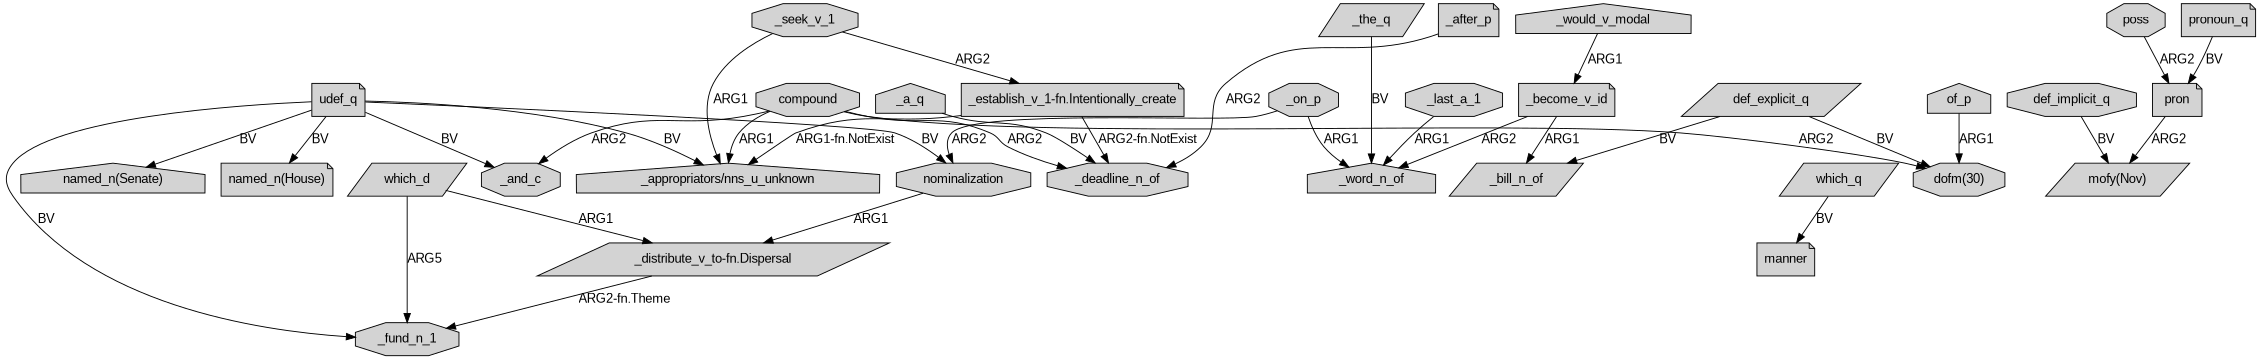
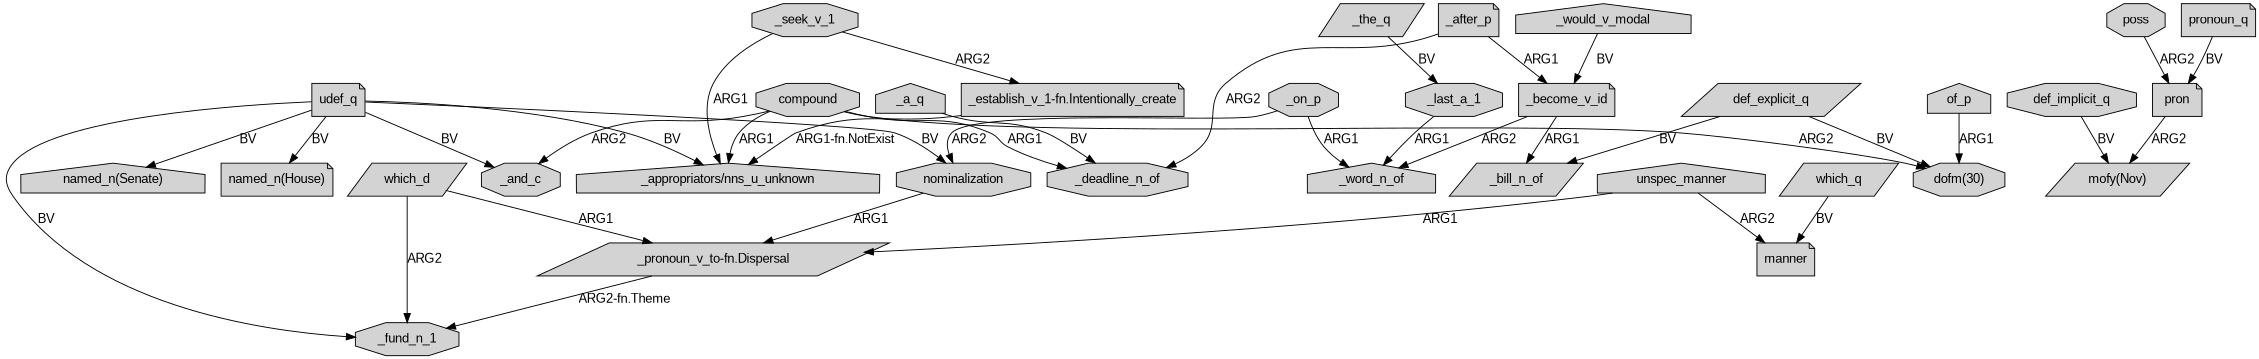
edge "_after_p" -> "_become_v_id": added, label "ARG1"
edge "_would_v_modal" -> "_become_v_id": label "ARG1" -> "BV"
edge "_the_q" -> "_word_n_of": now "_the_q" -> "_last_a_1"
edge "_establish_v_1-fn.Intentionally_create" -> "_deadline_n_of": removed, label "ARG2-fn.NotExist"
edge "compound" -> "_deadline_n_of": label "ARG2" -> "ARG1"
node "unspec_manner": added
edge "which_d" -> "_fund_n_1": label "ARG5" -> "ARG2"
node "_distribute_v_to-fn.Dispersal": label "_distribute_v_to-fn.Dispersal" -> "_pronoun_v_to-fn.Dispersal"
